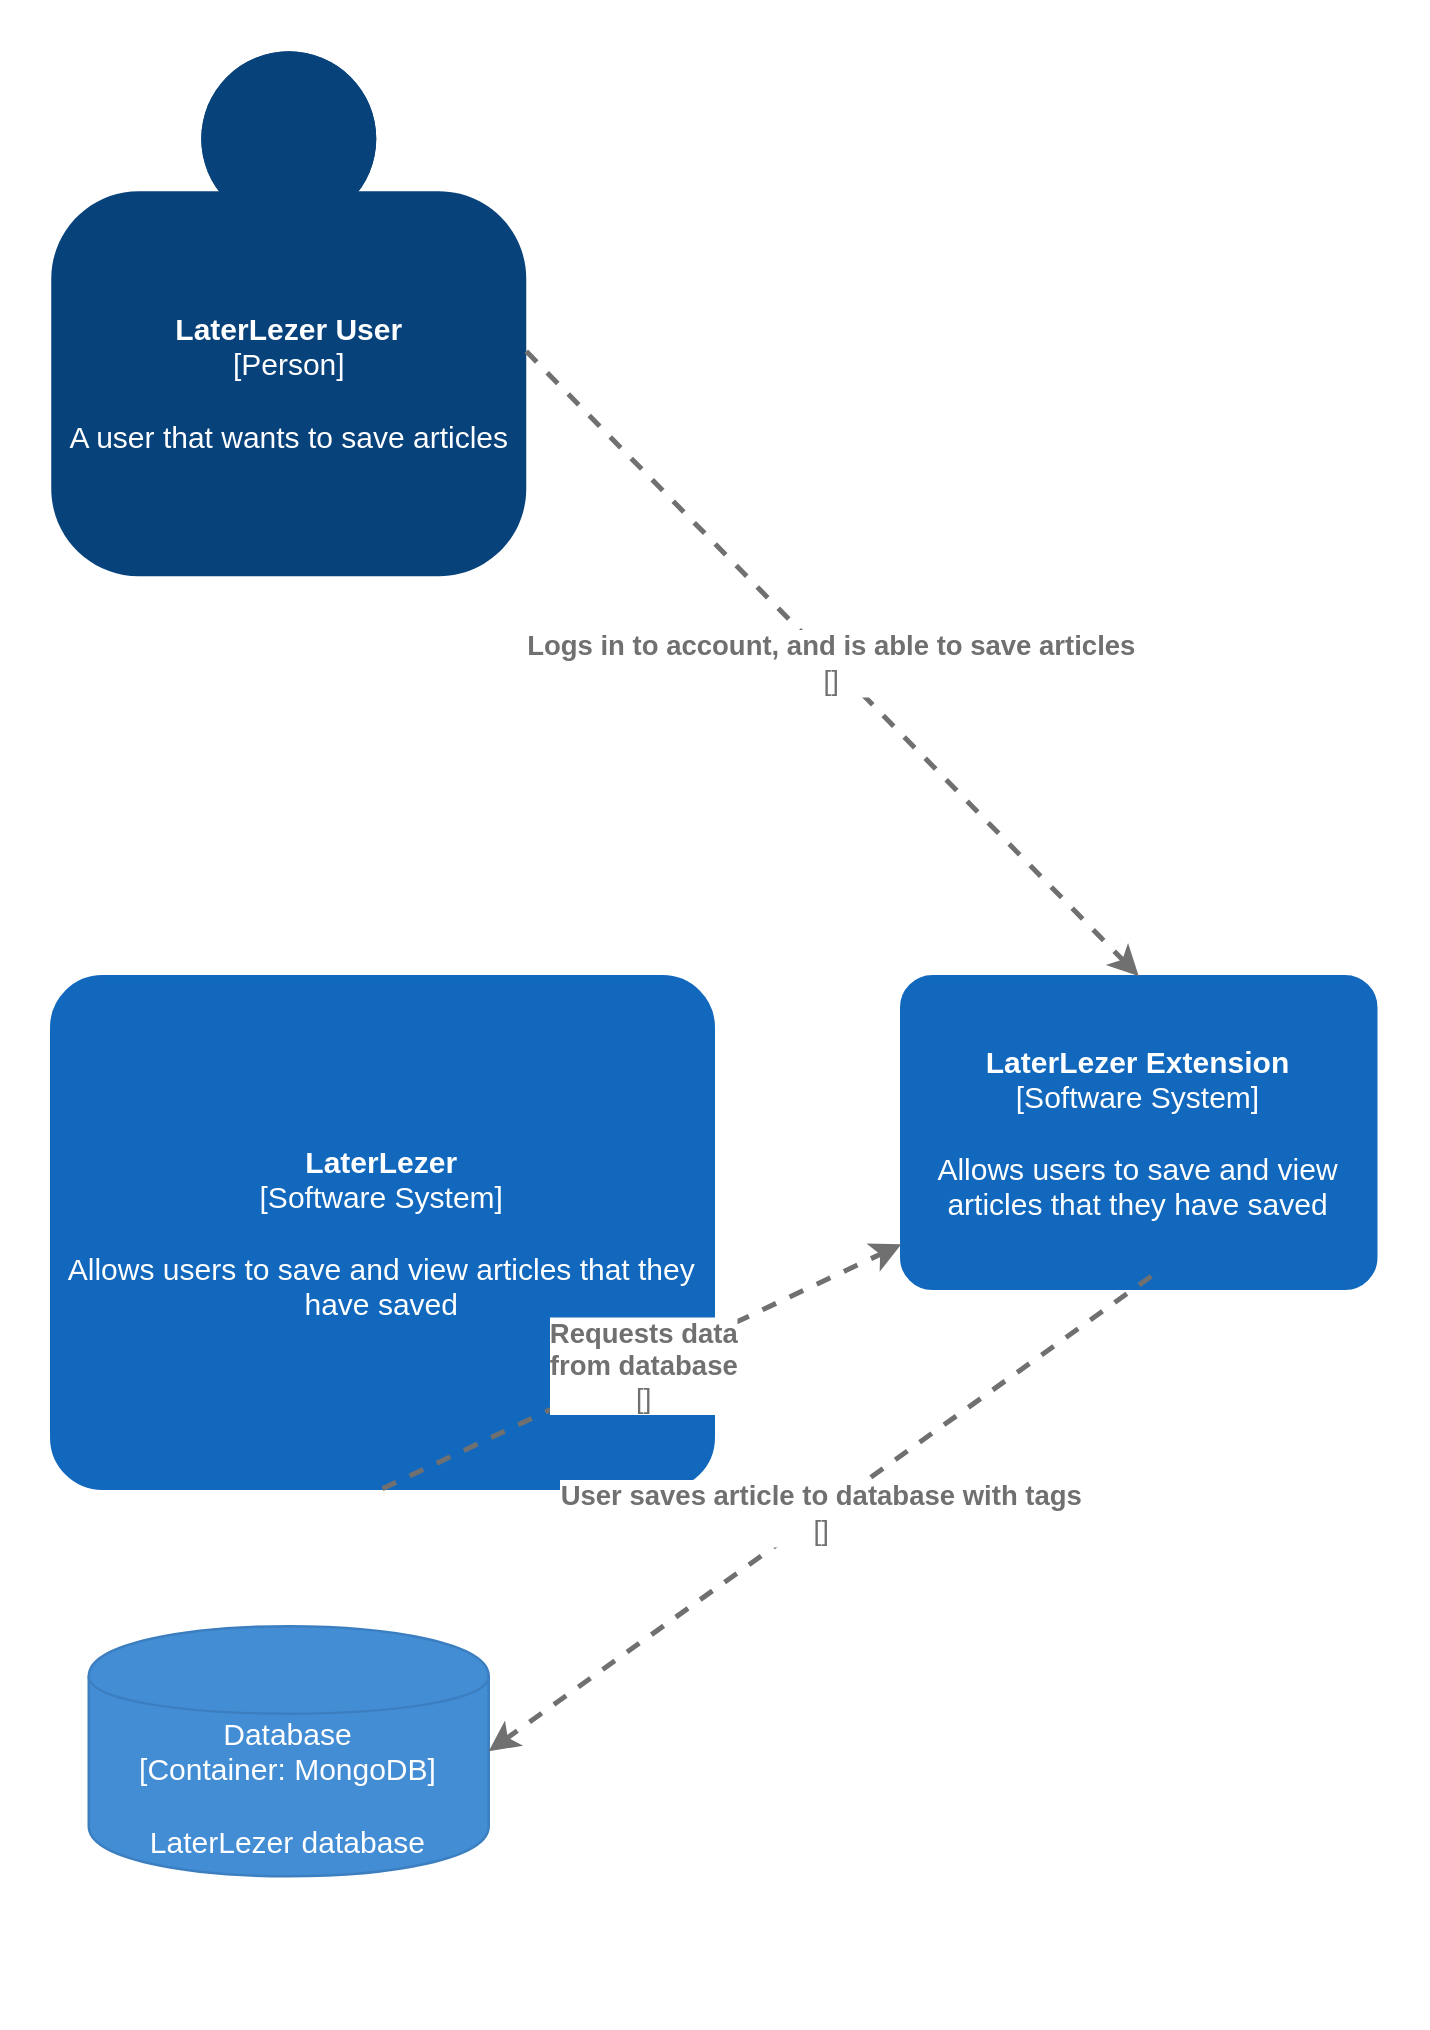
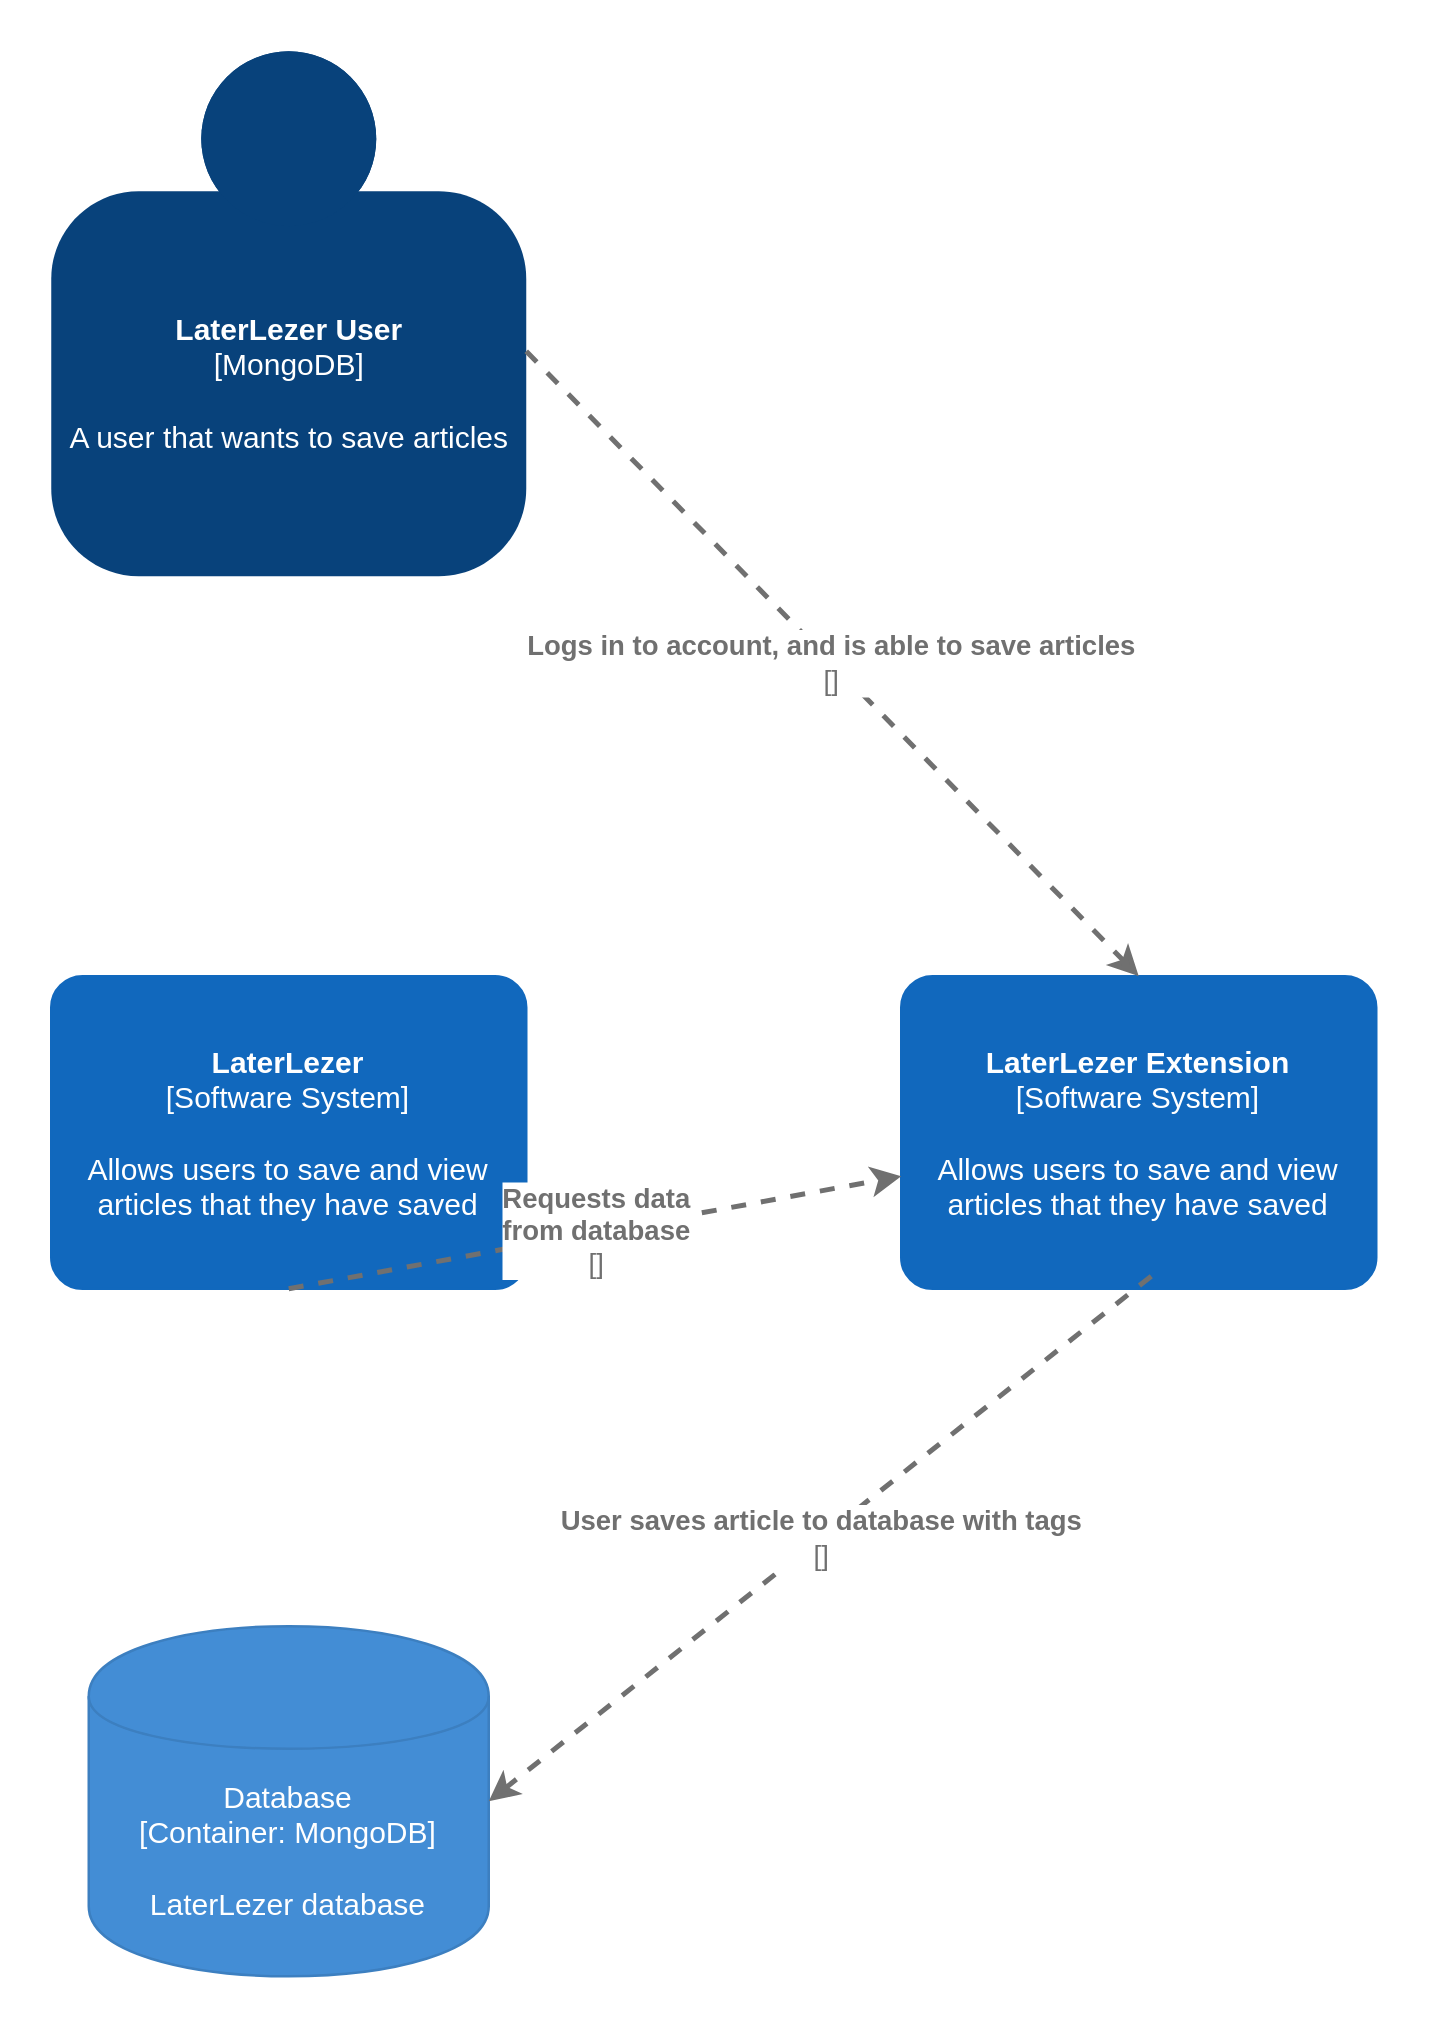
node "LaterLezer User [Person] A user that wants to save articles": label "LaterLezer User [Person] A user that wants to save articles" -> "LaterLezer User [MongoDB] A user that wants to save articles"
node "LaterLezer [Software System] Allows users to save and view articles that they have saved": size 663x513 -> 475x313
node "Database [Container: MongoDB] LaterLezer database": size 400x250 -> 400x350
